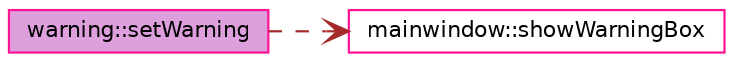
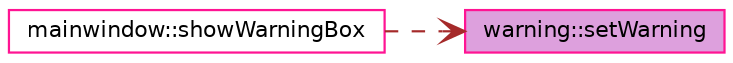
edge "warning::setWarning" -> "mainwindow::showWarningBox": reversed
